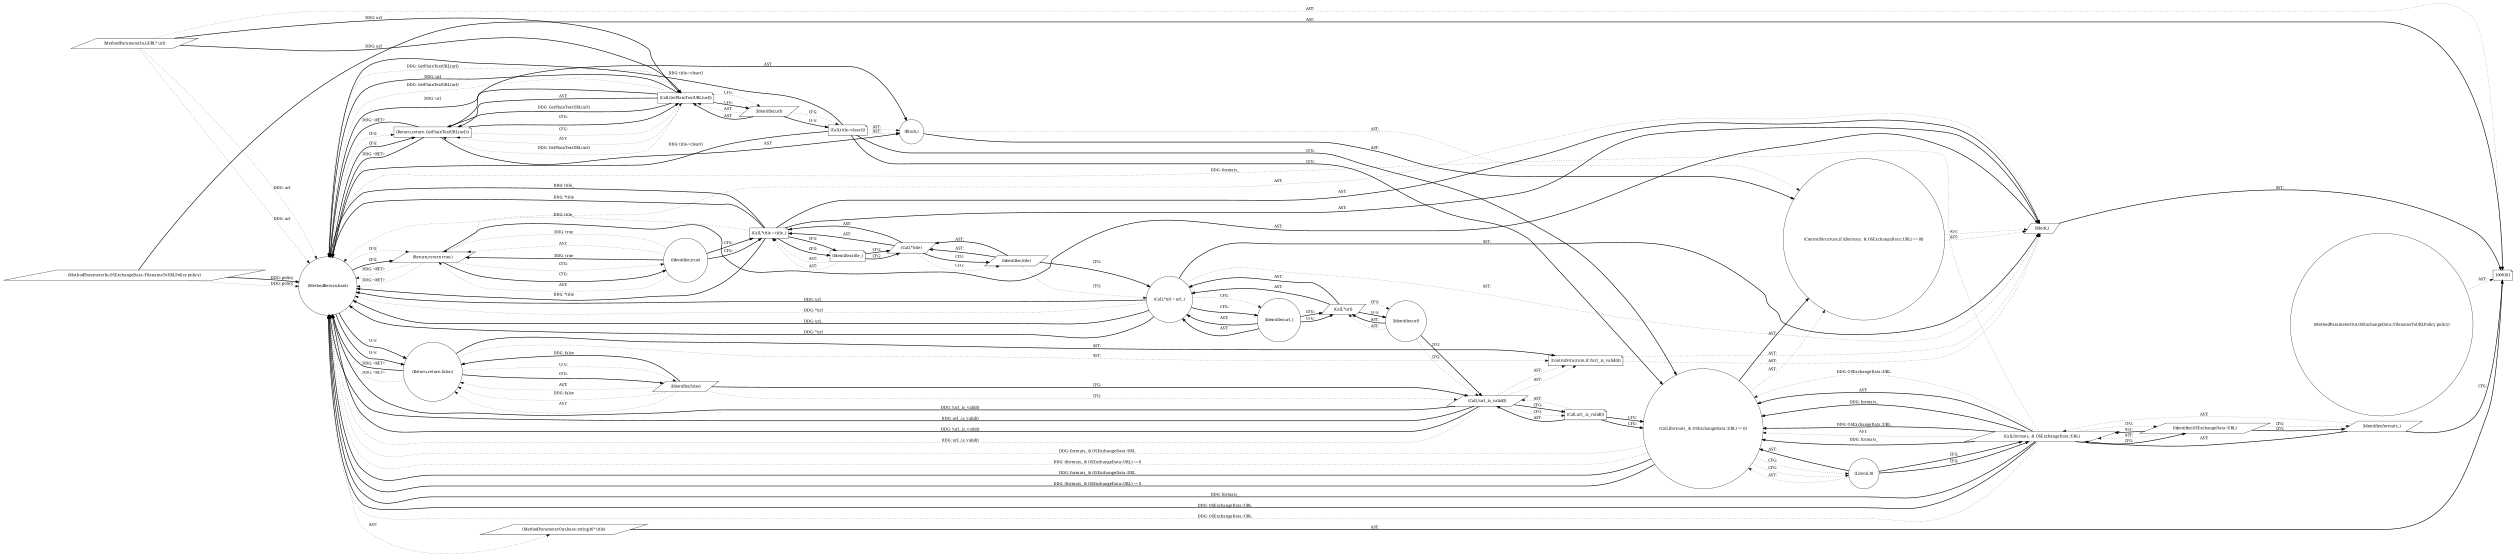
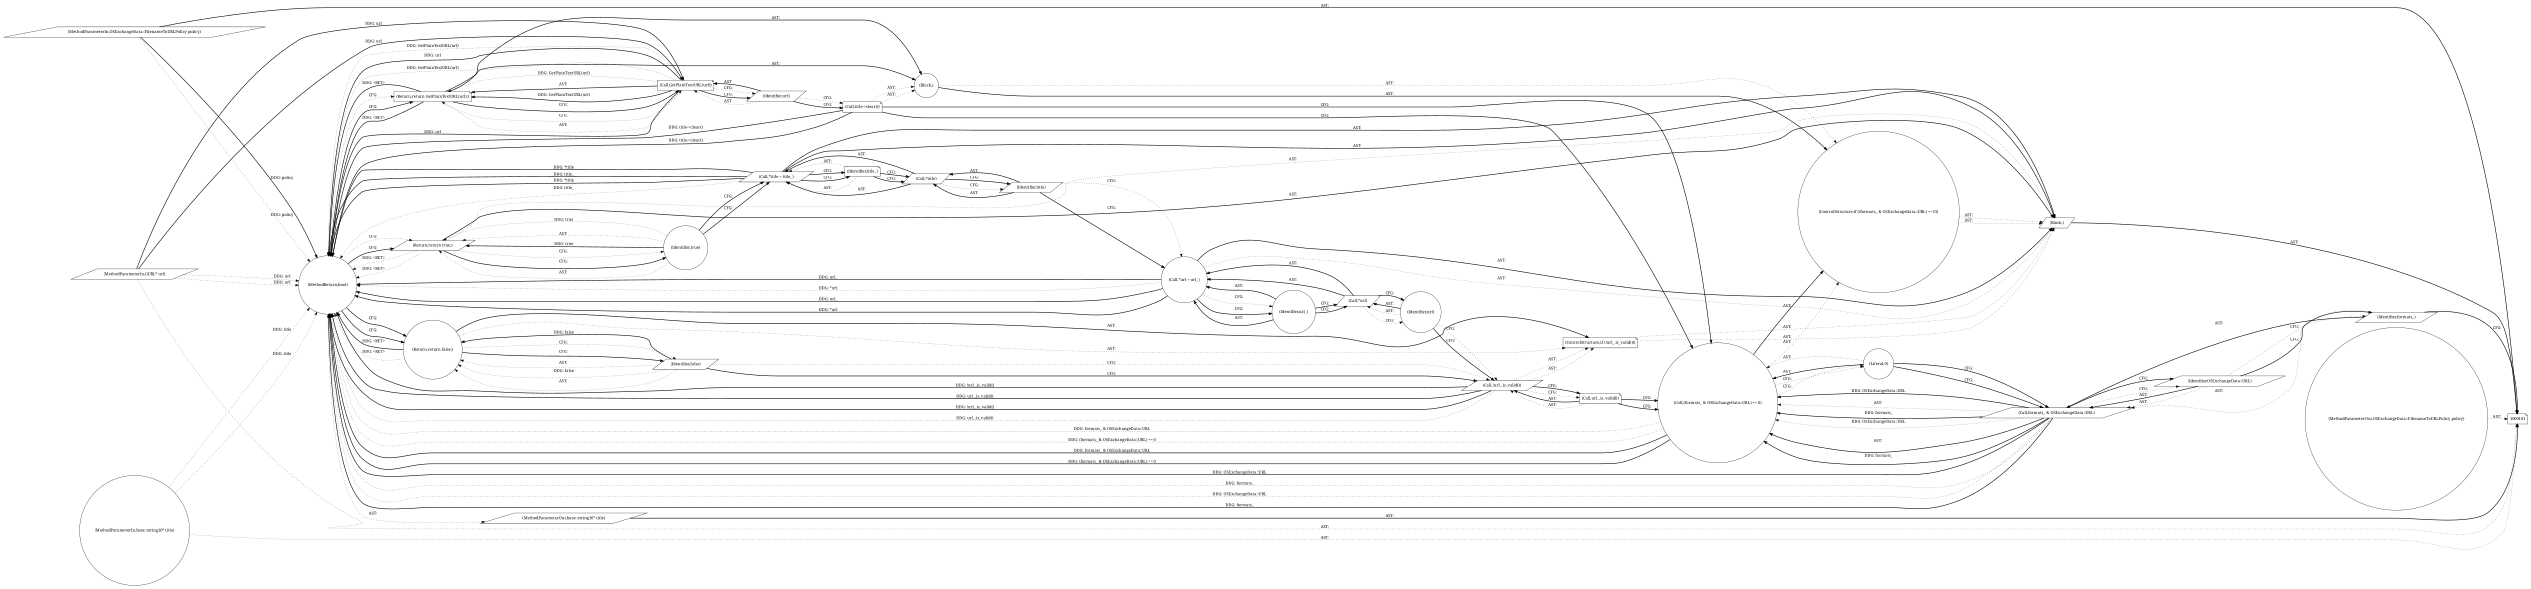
node "(Call,*title = title_)": shape note -> parallelogram
node "(MethodParameterIn,base::string16* title)": added
